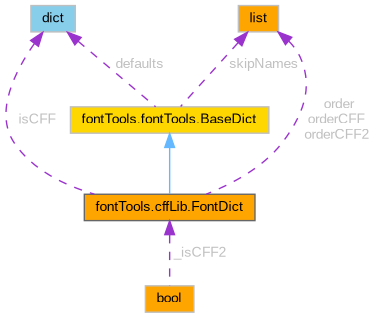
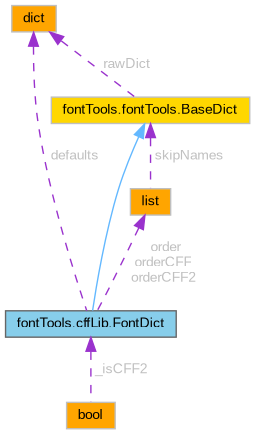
node "dict": fillcolor skyblue -> orange
edge "fontTools.fontTools.BaseDict" -> "dict": label " defaults" -> " rawDict"
edge "fontTools.fontTools.BaseDict" -> "list": reversed
edge "fontTools.cffLib.FontDict" -> "dict": label " isCFF" -> " defaults"
node "fontTools.cffLib.FontDict": fillcolor orange -> skyblue
